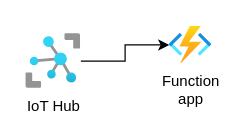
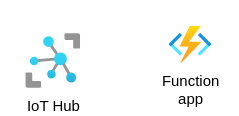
edge "IoT Hub" -> "Function app": removed
